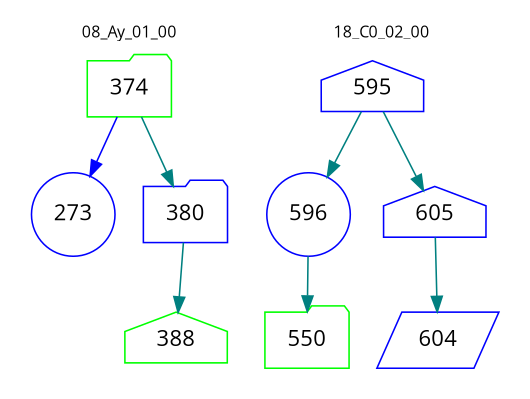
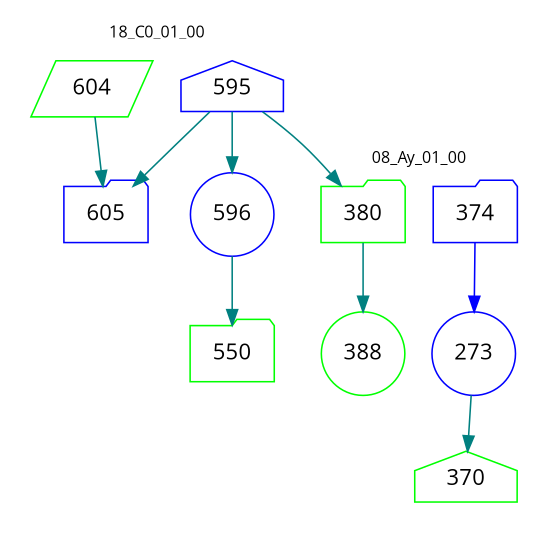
cluster "18_C0_02_00": label "18_C0_02_00" -> "18_C0_01_00"
node "374": color green -> blue
edge "374" -> "380": now "595" -> "380"
node "380": color blue -> green
node "605": shape house -> folder
edge "605" -> "604": reversed
node "388": shape house -> circle
node "604": color blue -> green
node "370": added
